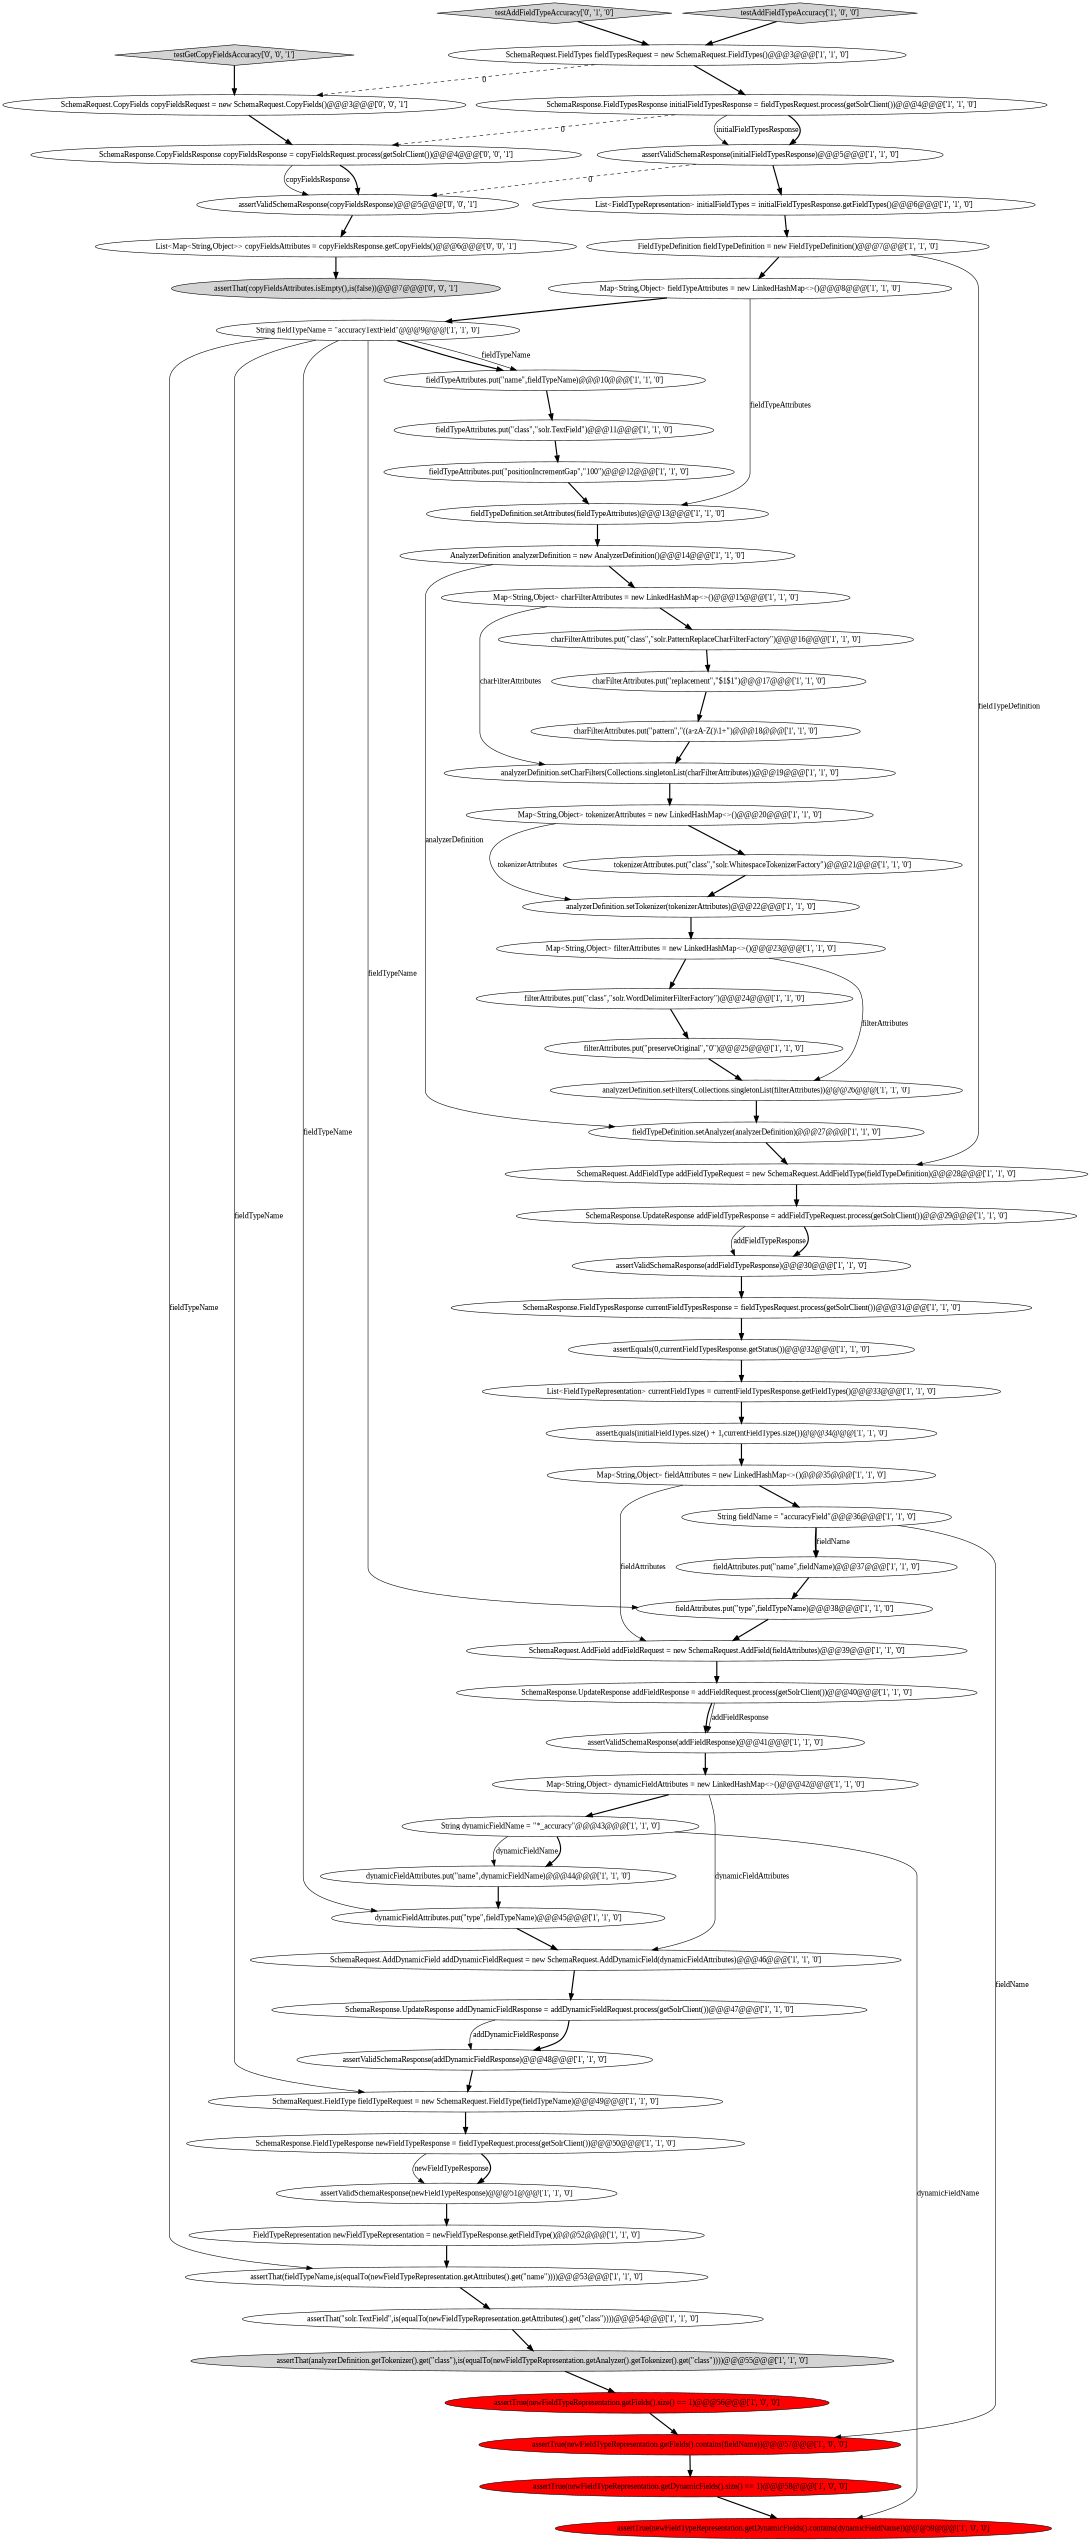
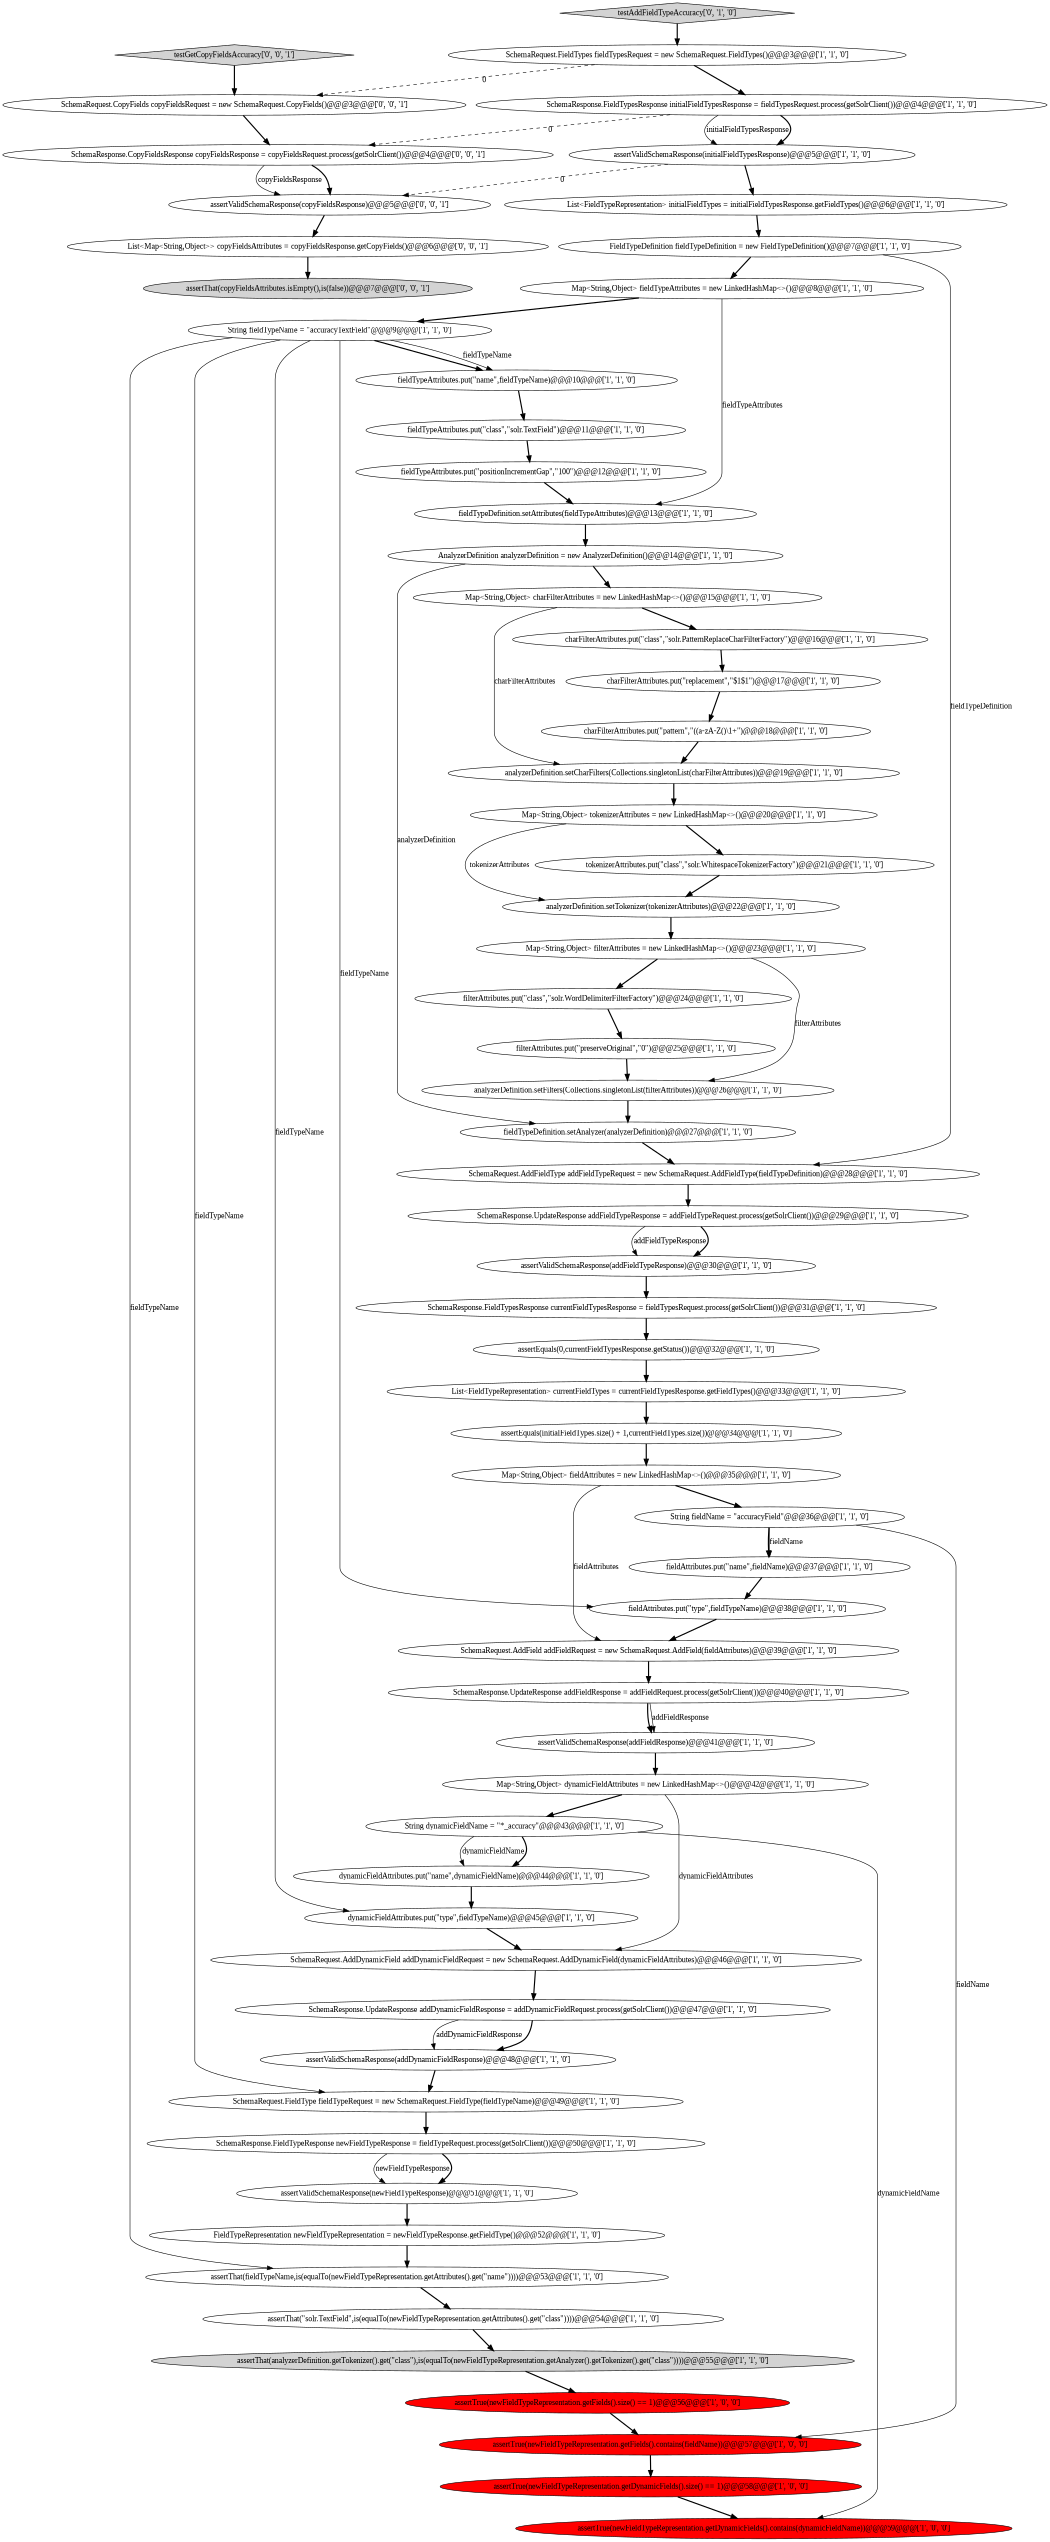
node "testAddFieldTypeAccuracy['1', '0', '0']": removed
